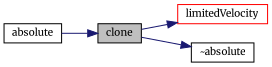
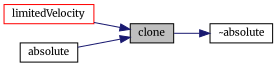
edge "clone" -> "limitedVelocity": reversed
